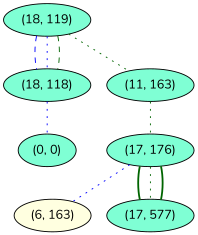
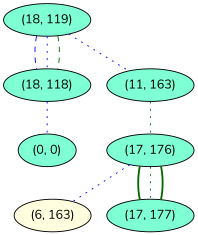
edge "(18, 119)" -- "(11, 163)": color darkgreen -> blue
node "(17, 577)": label "(17, 577)" -> "(17, 177)"
